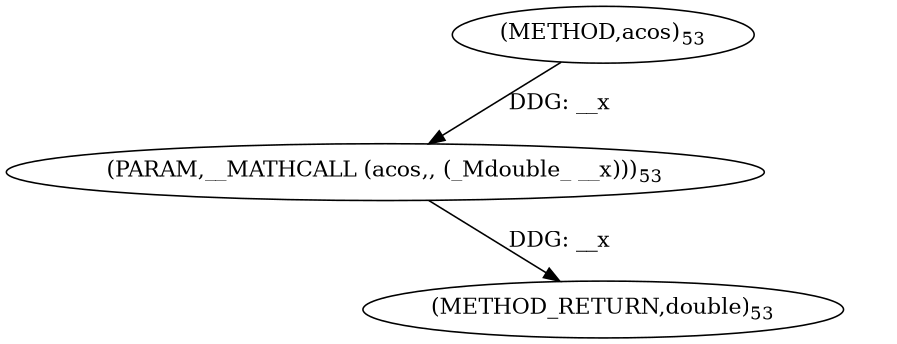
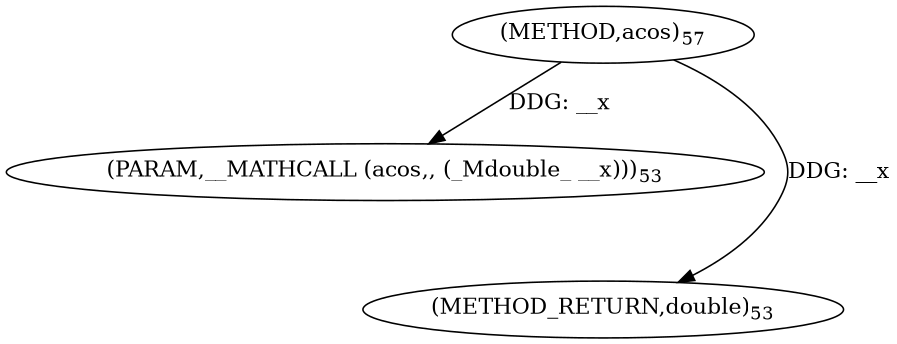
node "(METHOD,acos)": text "53" -> "57"
edge "(PARAM,__MATHCALL (acos,, (_Mdouble_ __x)))" -> "(METHOD_RETURN,double)": now "(METHOD,acos)" -> "(METHOD_RETURN,double)"
